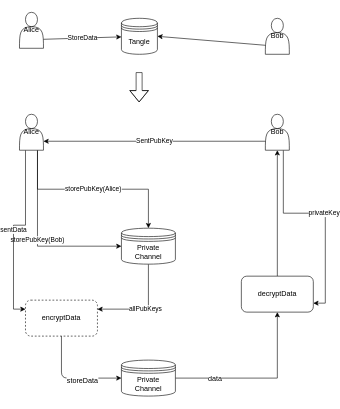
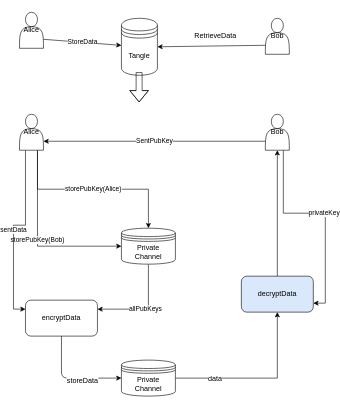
node "Tangle": size 36x36 -> 36x57
node "RetrieveData": added
node "decryptData": fillcolor #ffffff -> #dae8fc
node "encryptData": style dashed -> solid
